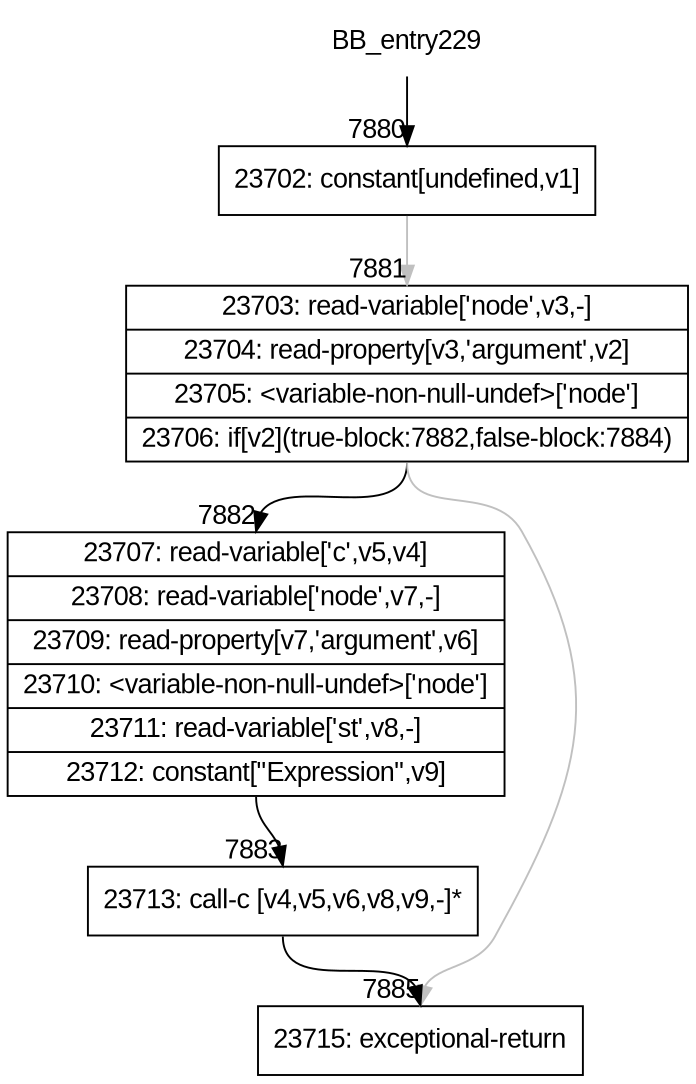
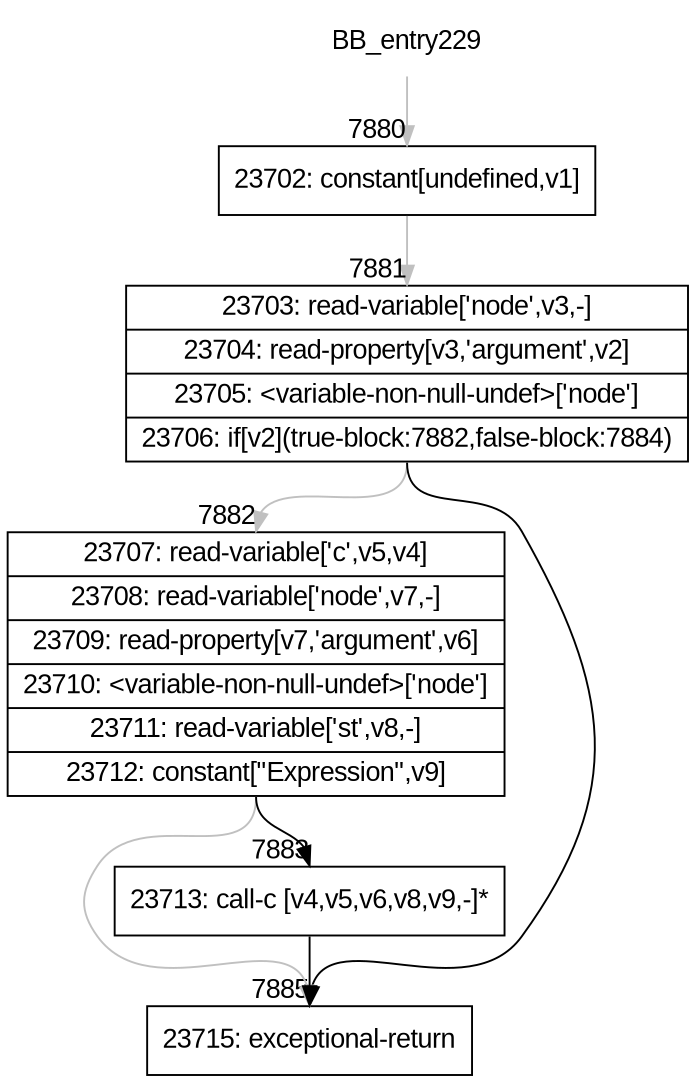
edge "BB_entry229" -> "23702: constant[undefined,v1]": color black -> gray
edge "23703: read-variable['node',v3,-]" -> "23707: read-variable['c',v5,v4]": color black -> gray
edge "23703: read-variable['node',v3,-]" -> "23715: exceptional-return": color gray -> black
edge "23707: read-variable['c',v5,v4]" -> "23715: exceptional-return": added
